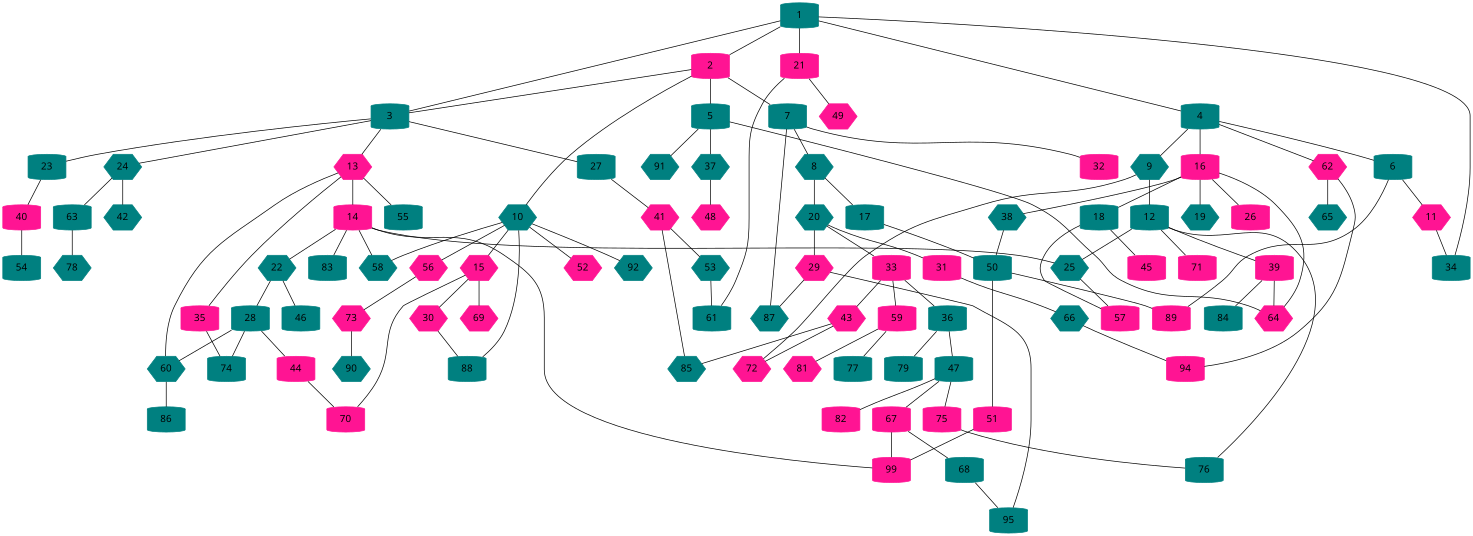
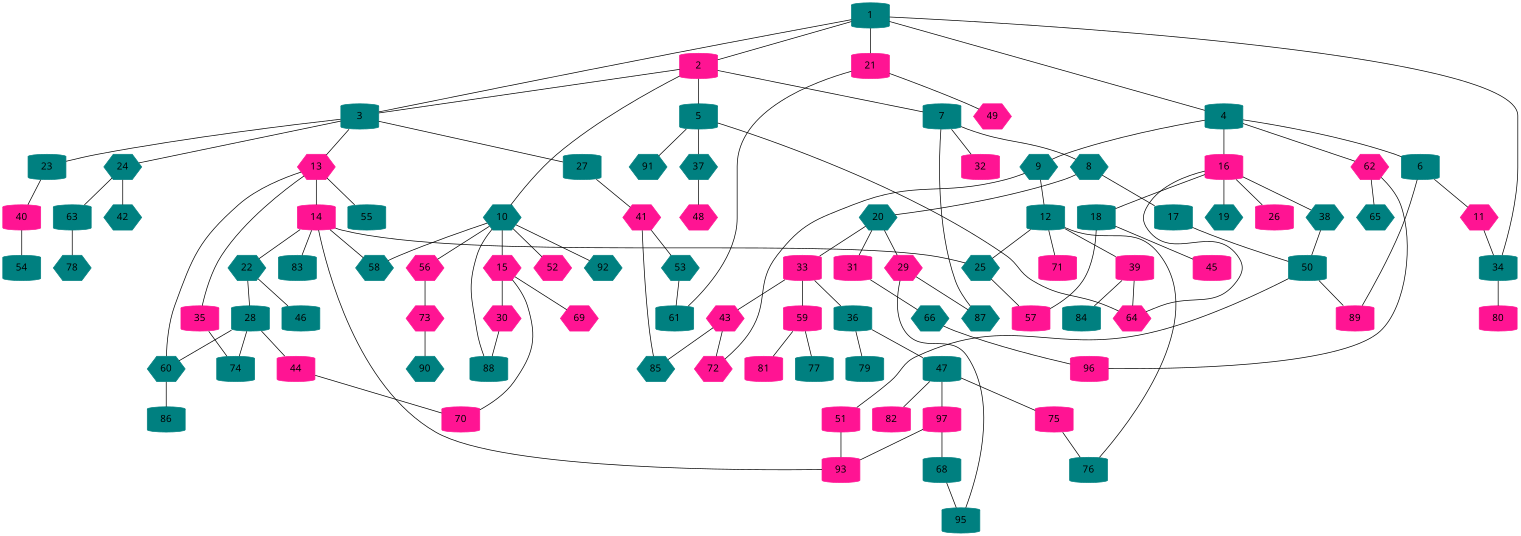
node "80": added
node "81": shape hexagon -> cylinder
node "94": label "94" -> "96"
node "67": label "67" -> "97"
node "99": label "99" -> "93"
